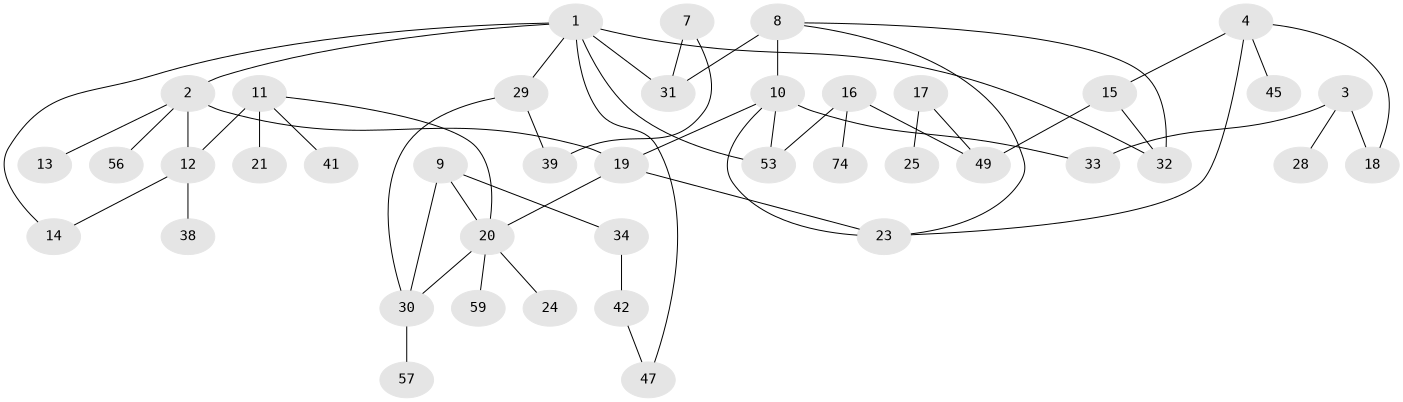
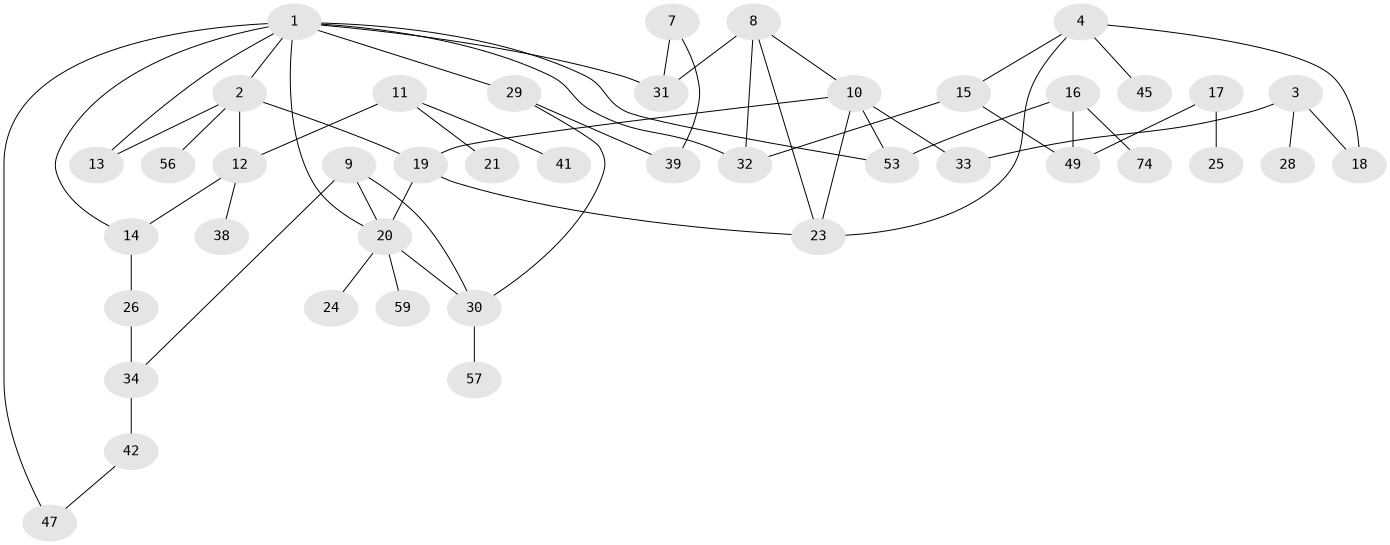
edge "1" -- "13": added
edge "11" -- "20": now "1" -- "20"
node "26": added
